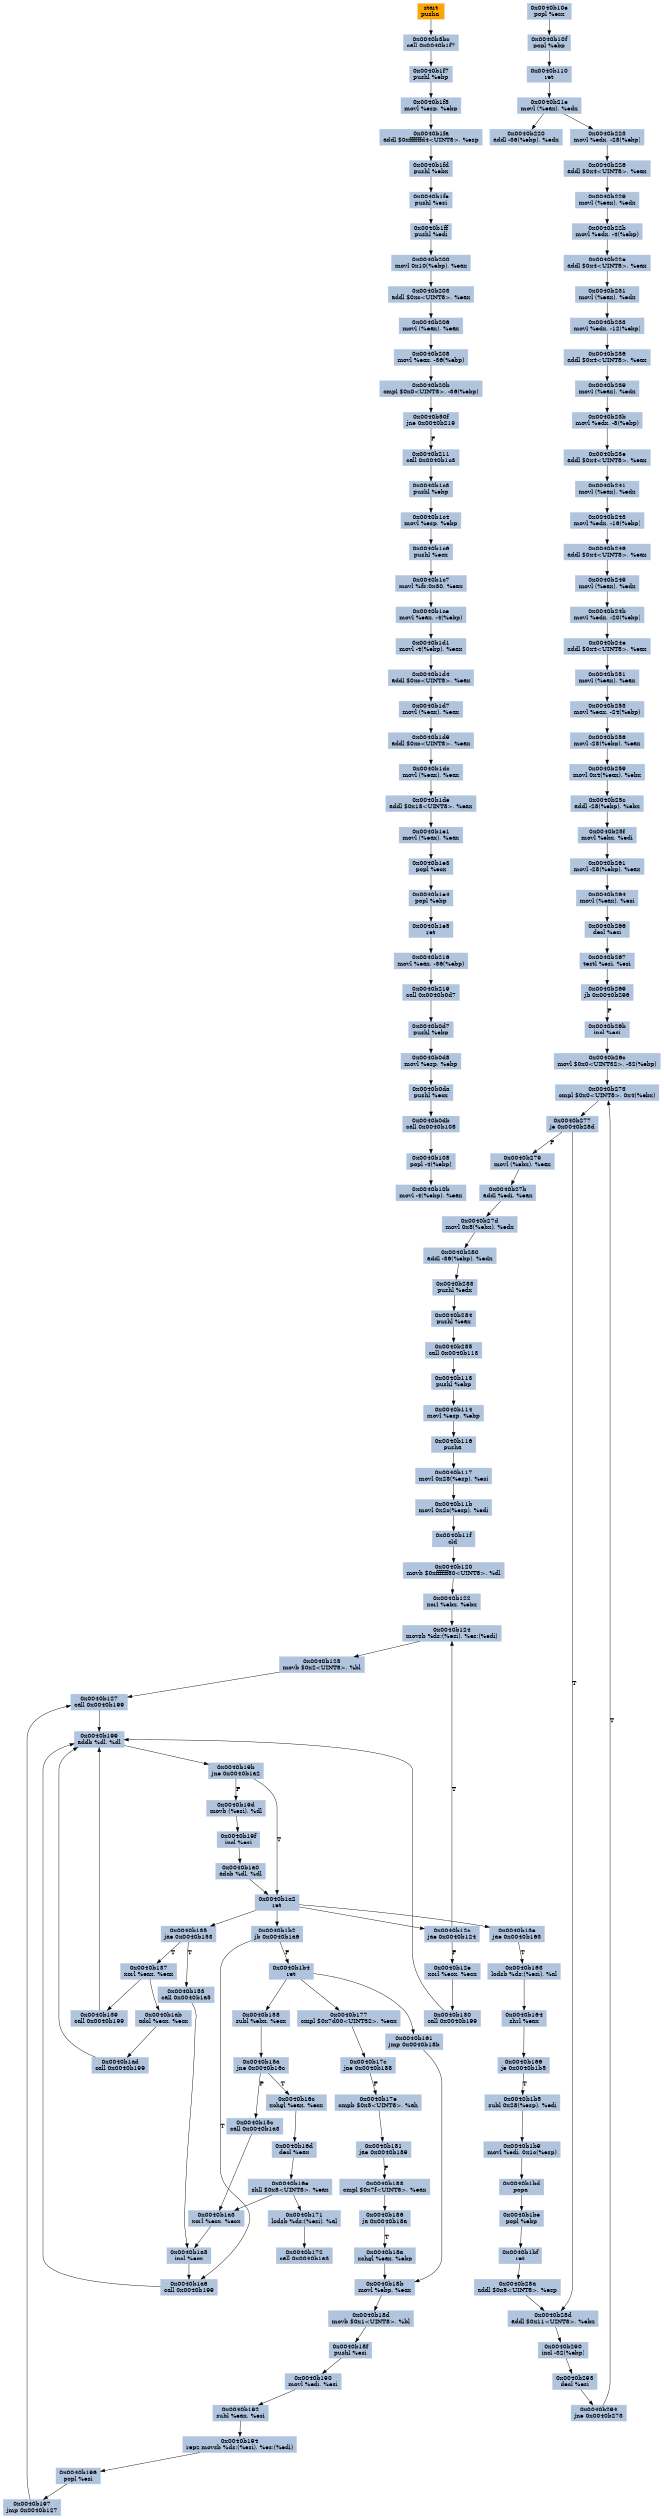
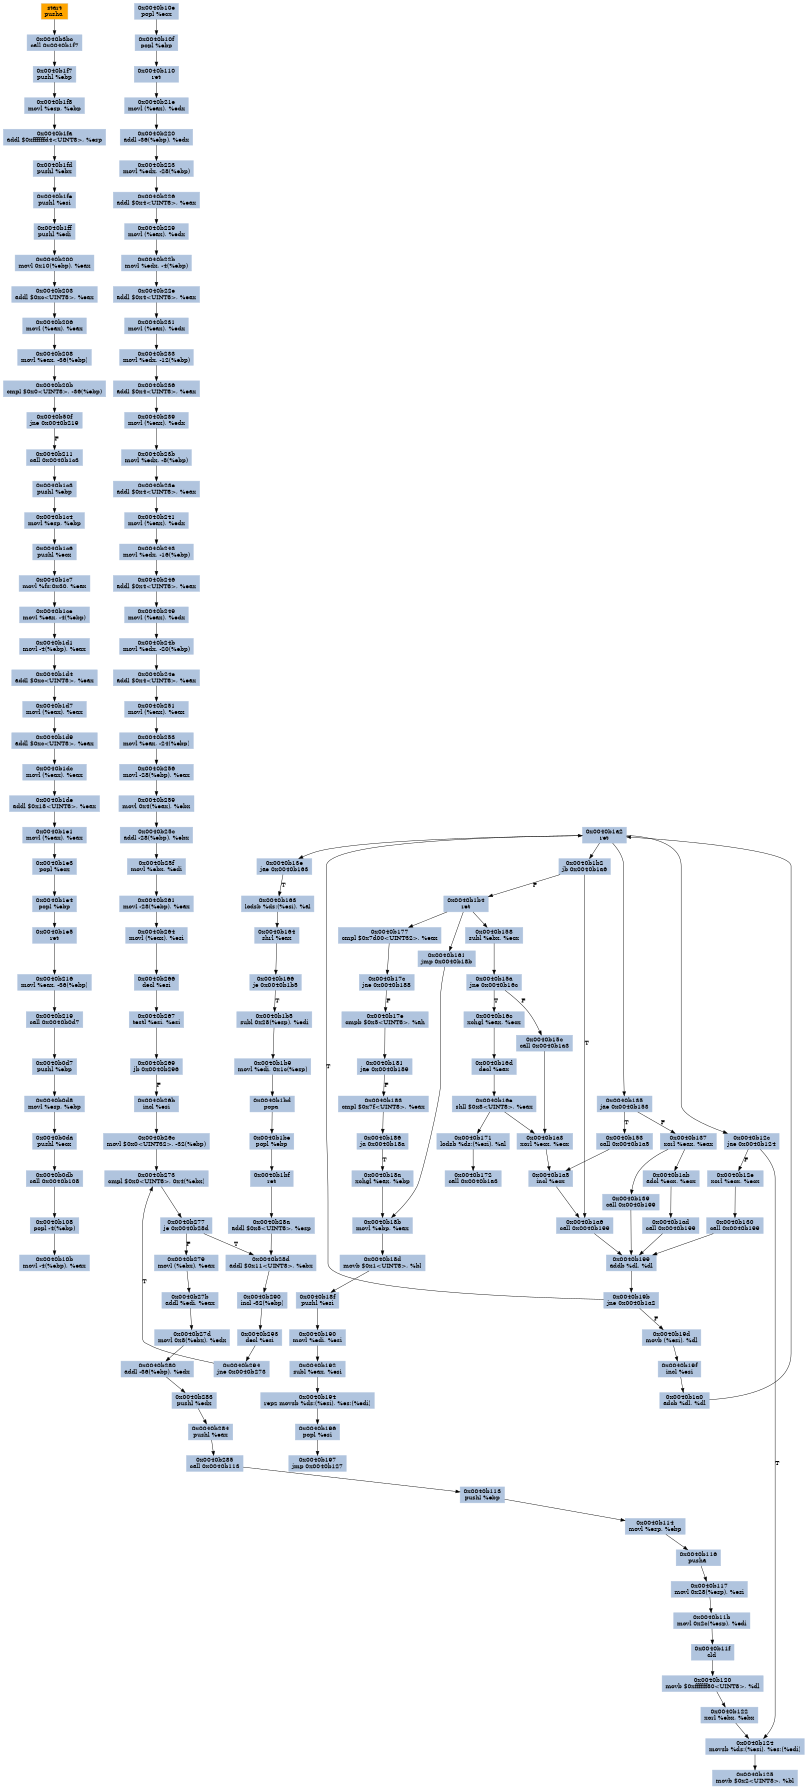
edge "0x0040b21e movl (%eax), %edx" -> "0x0040b223 movl %edx, -28(%ebp)": now "0x0040b220 addl -36(%ebp), %edx" -> "0x0040b223 movl %edx, -28(%ebp)"
node "0x0040b127 call 0x0040b199": removed
edge "0x0040b135 jae 0x0040b153" -> "0x0040b137 xorl %eax, %eax": label "T" -> "F"
